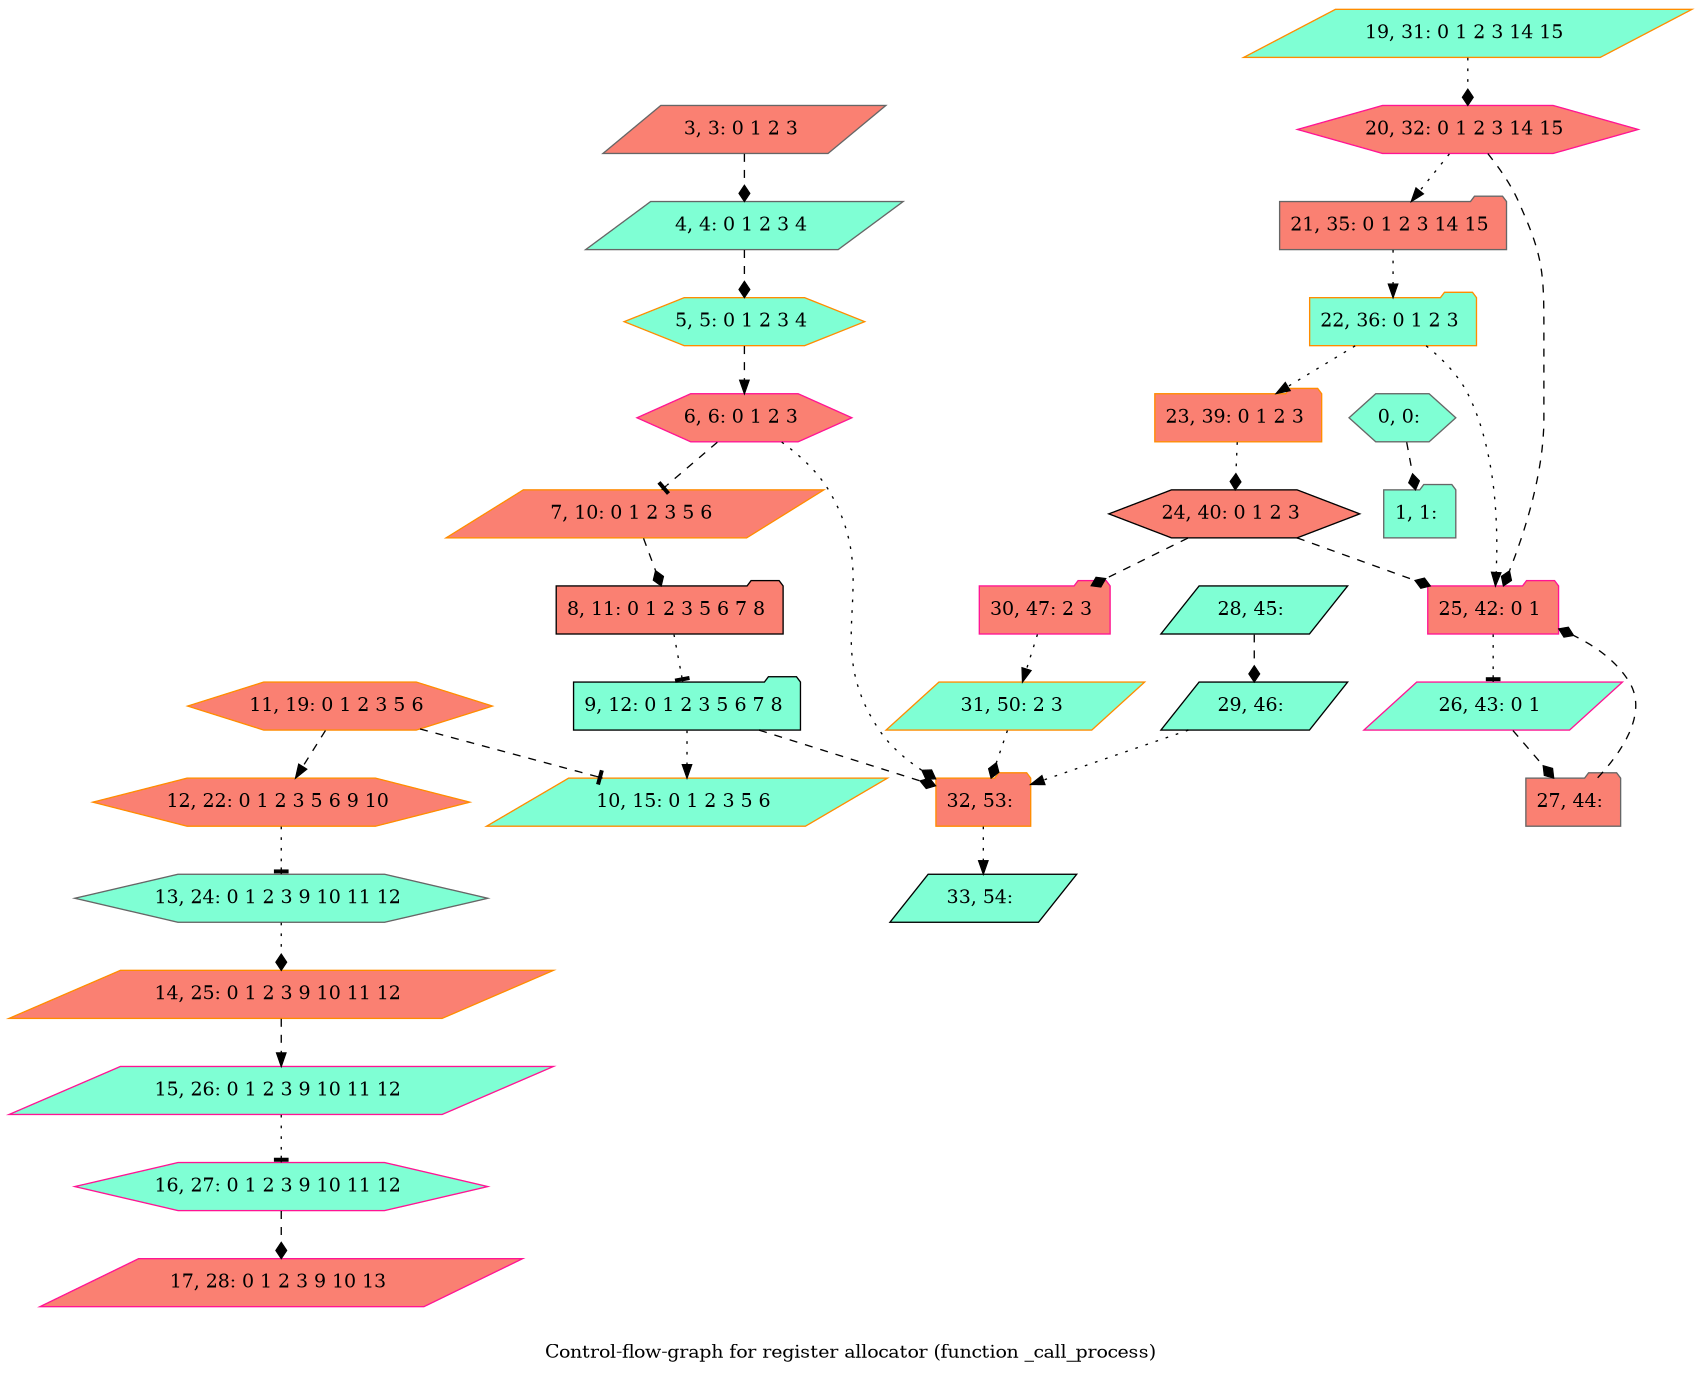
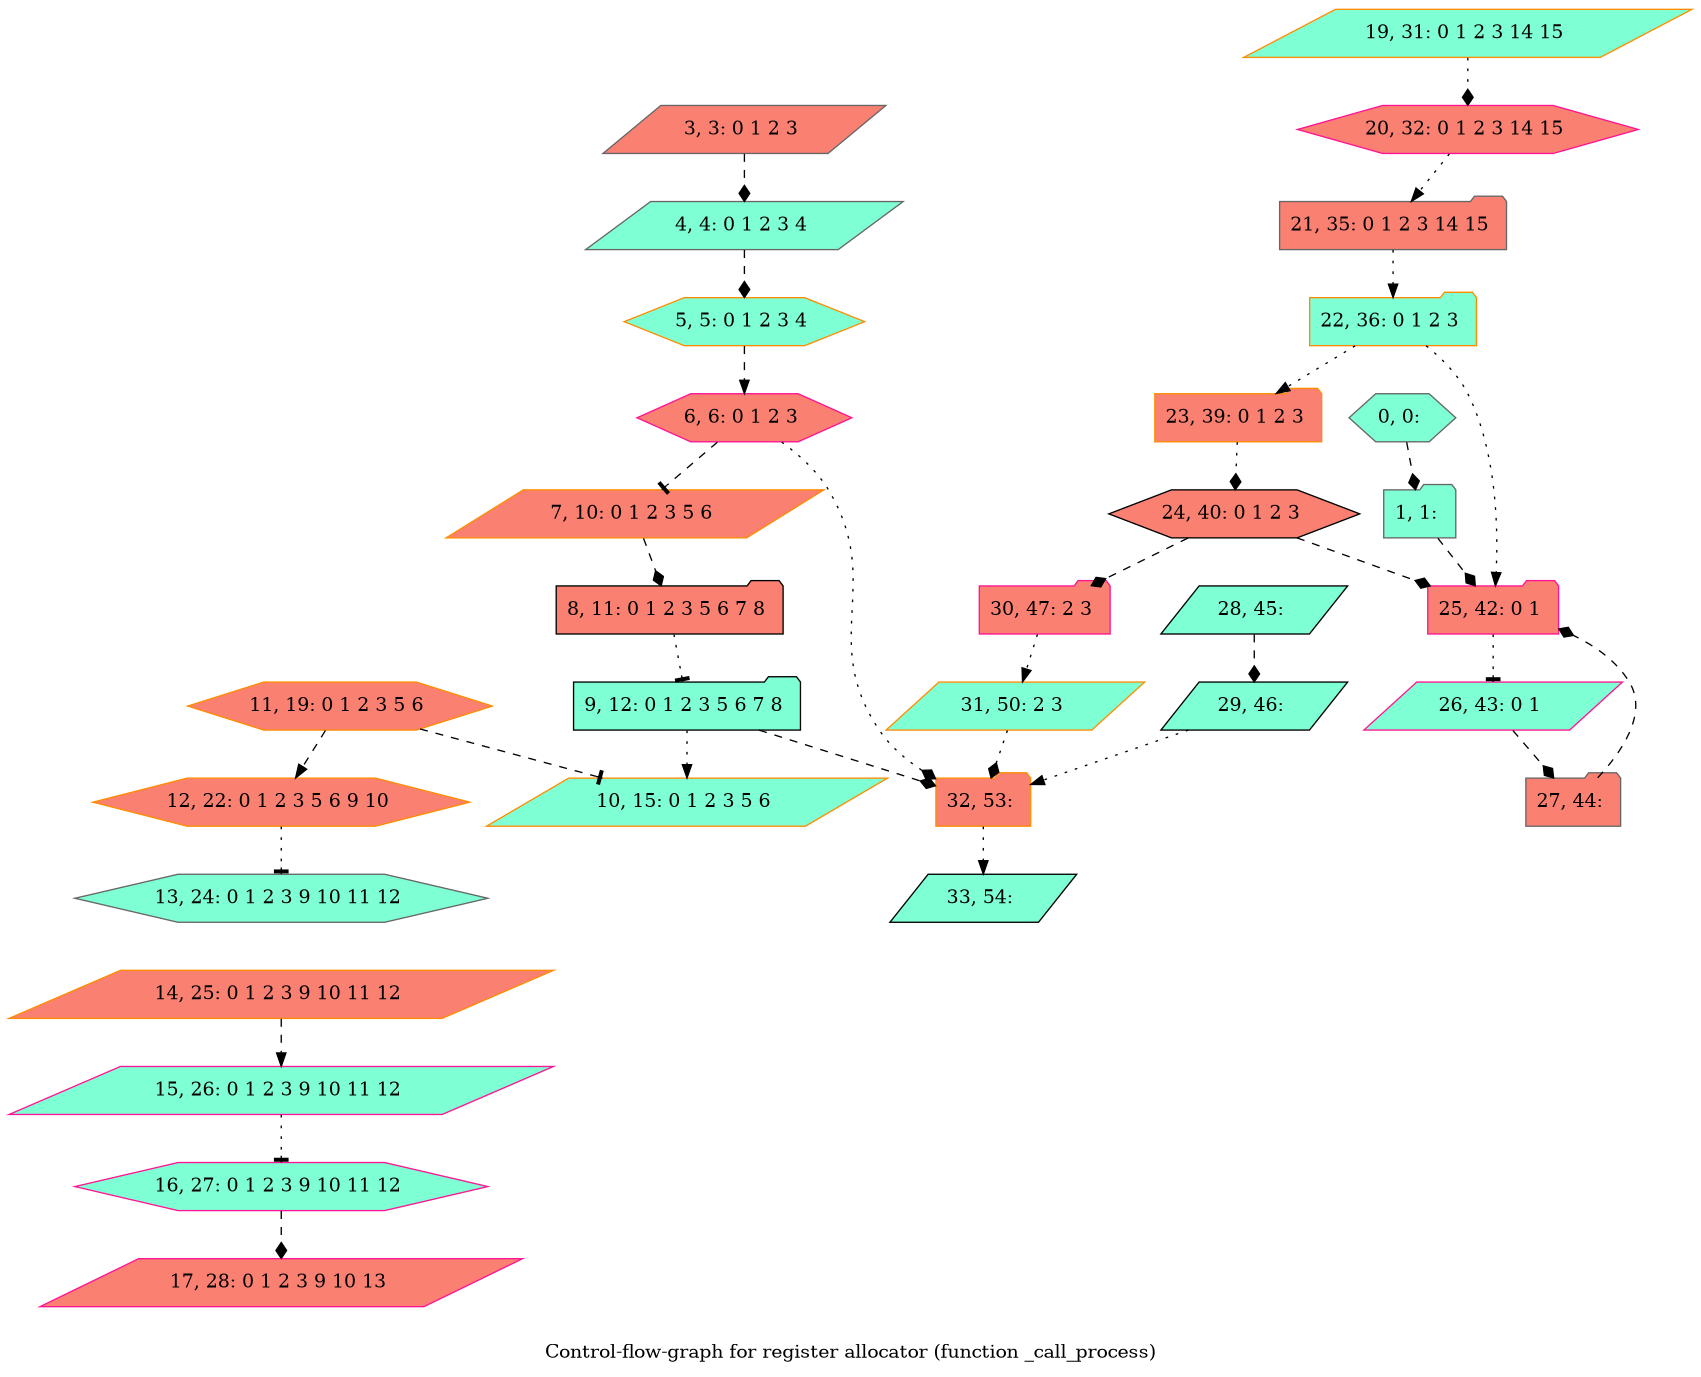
edge "20, 32: 0 1 2 3 14 15" -> "25, 42: 0 1": now "1, 1:" -> "25, 42: 0 1"
edge "13, 24: 0 1 2 3 9 10 11 12" -> "14, 25: 0 1 2 3 9 10 11 12": removed
